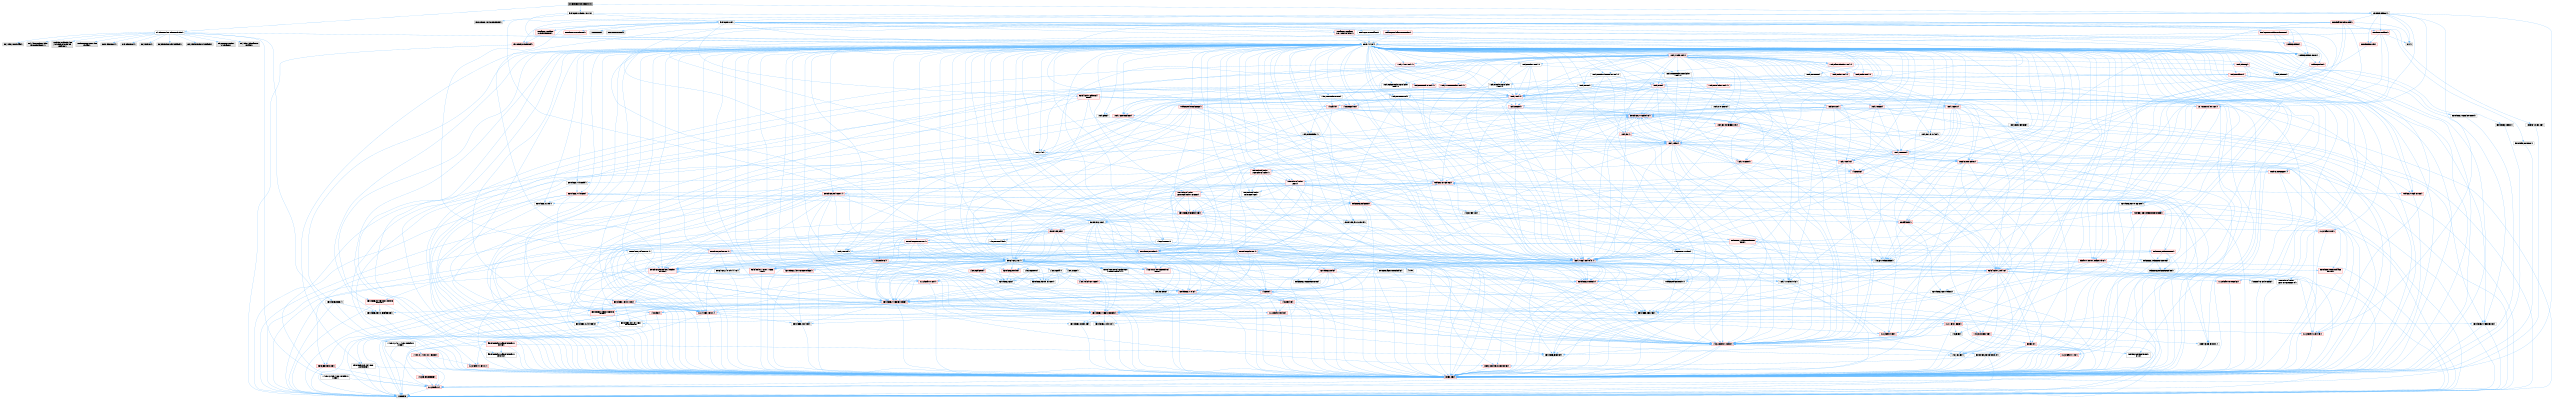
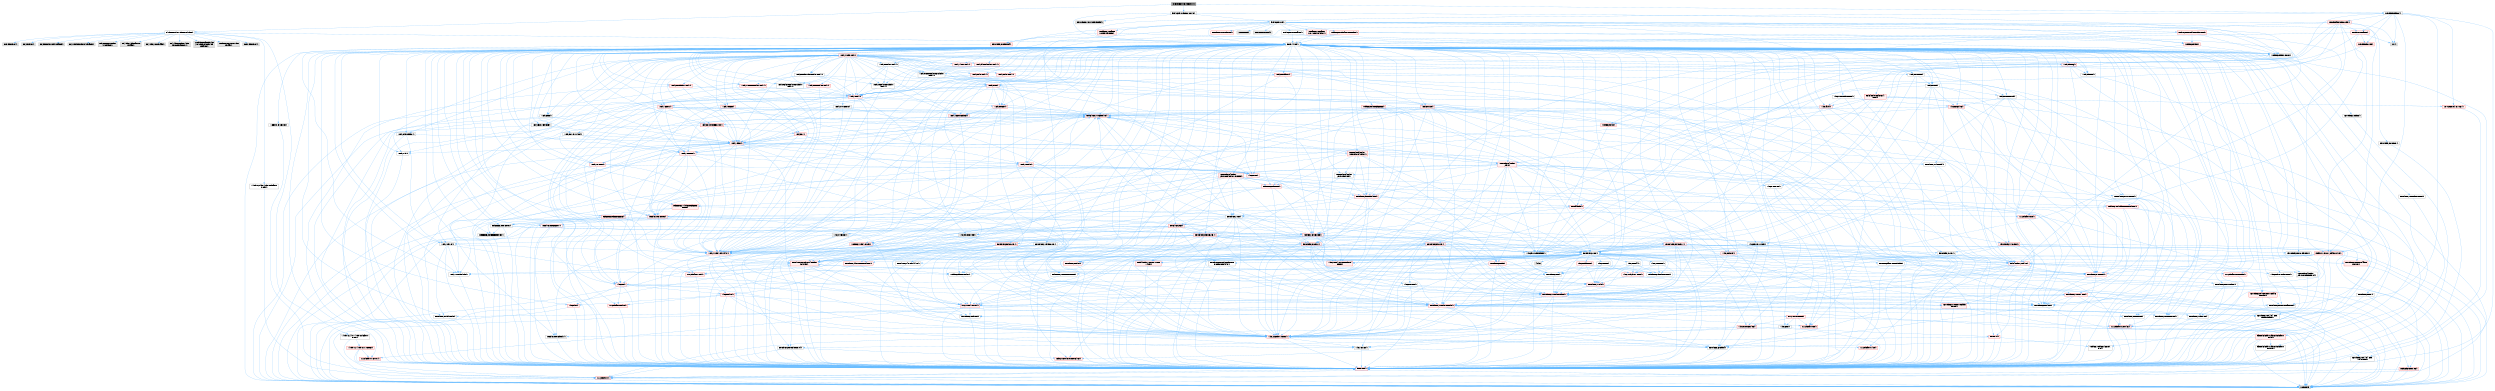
edge "Containers/StringConv.h" -> "Delegates/Delegate.h": now "UObject/Script.h" -> "Delegates/Delegate.h"
node "Delegates/IDelegateInstance.h": label "Delegates/IDelegateInstance.h" -> "Delegates/LogMacros.h"
node "Misc/ReverseIterate.h": removed
